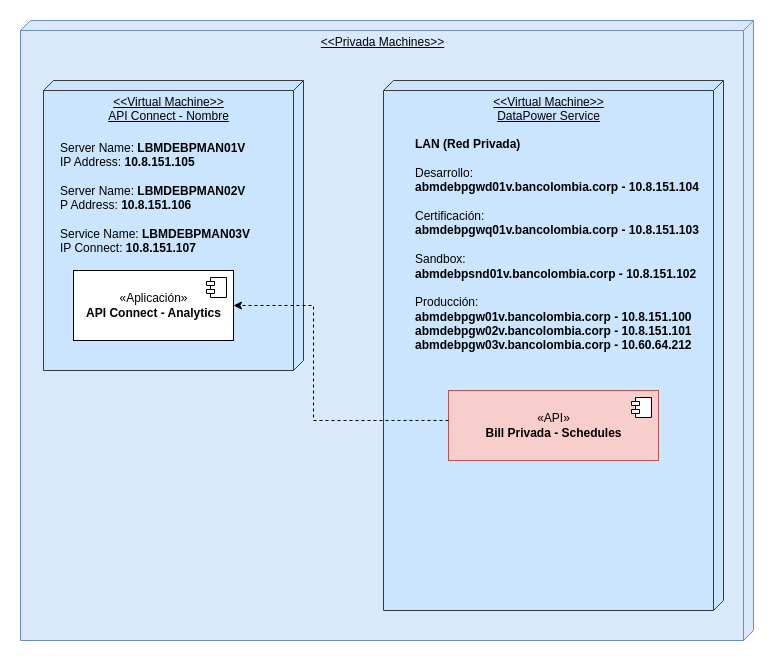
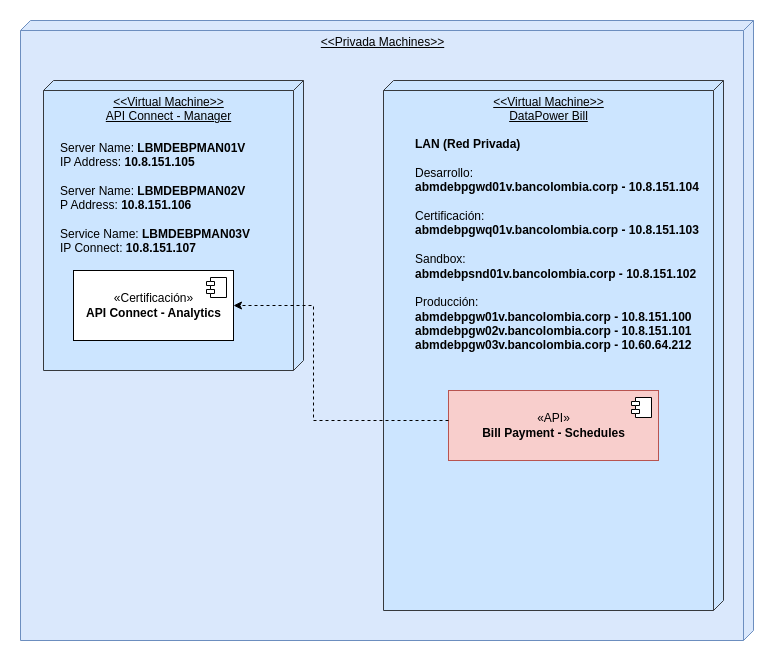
node "<<Virtual Machine>> API Connect - Nombre": label "<<Virtual Machine>> API Connect - Nombre" -> "<<Virtual Machine>> API Connect - Manager"
node "<<Virtual Machine>> DataPower Service": label "<<Virtual Machine>> DataPower Service" -> "<<Virtual Machine>> DataPower Bill"
node "«Aplicación» API Connect - Analytics": label "«Aplicación» API Connect - Analytics" -> "«Certificación» API Connect - Analytics"
node "«API» Bill Privada - Schedules": label "«API» Bill Privada - Schedules" -> "«API» Bill Payment - Schedules"
